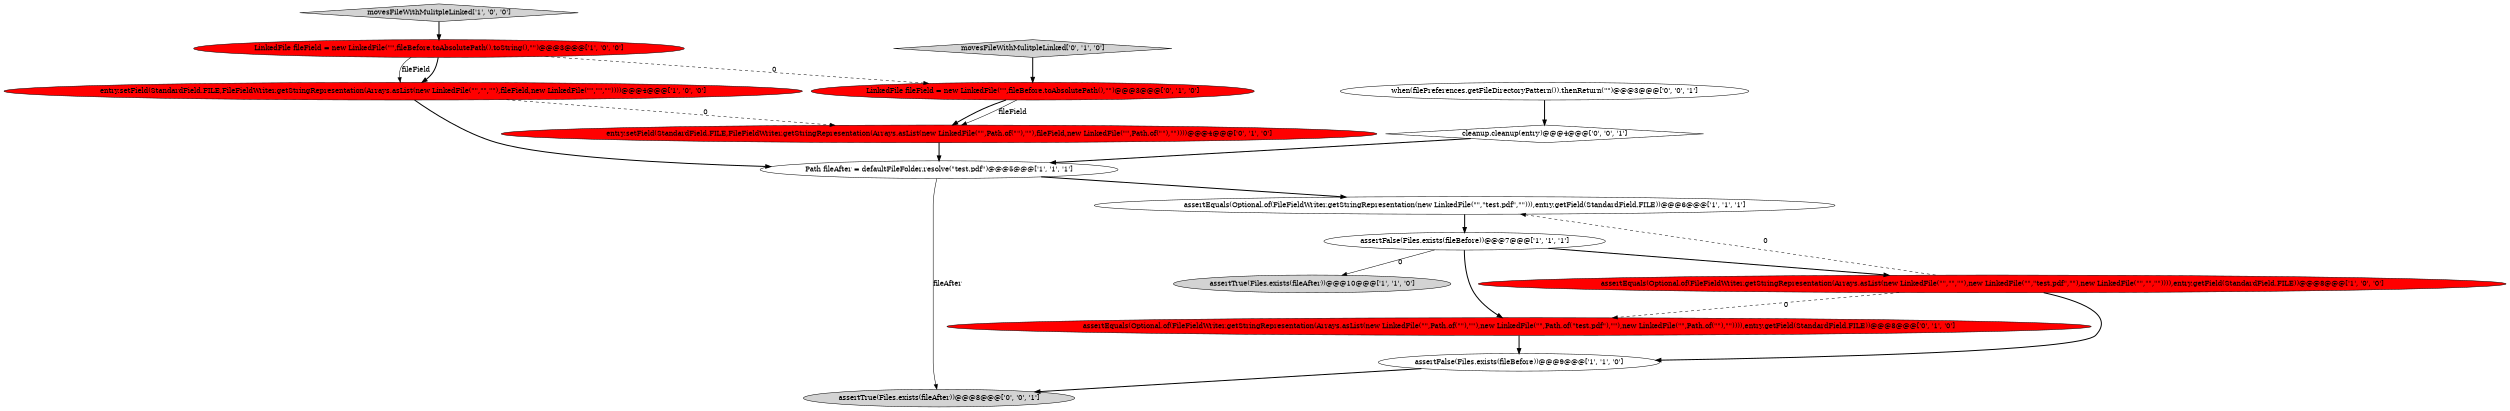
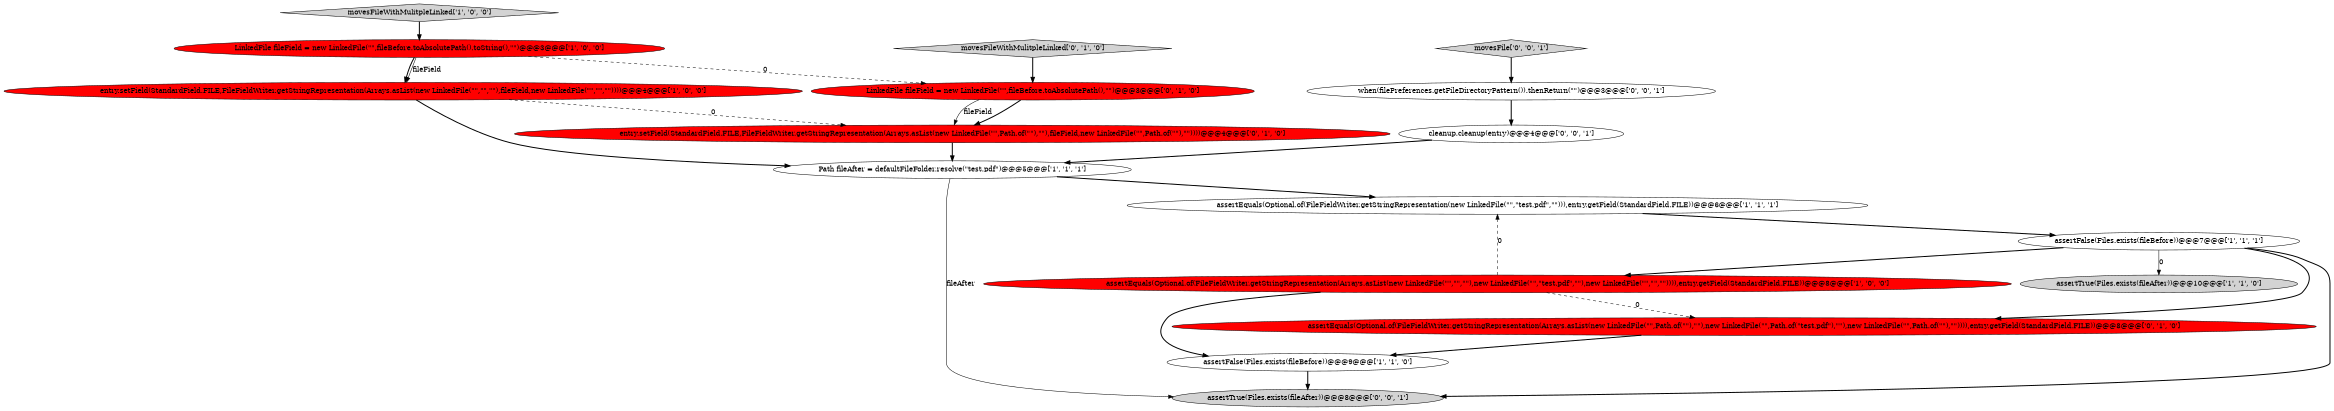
node "movesFile['0', '0', '1']": added
node "cleanup.cleanup(entry)@@@4@@@['0', '0', '1']": shape diamond -> ellipse
edge "assertFalse(Files.exists(fileBefore))@@@7@@@['1', '1', '1']" -> "assertTrue(Files.exists(fileAfter))@@@8@@@['0', '0', '1']": added
